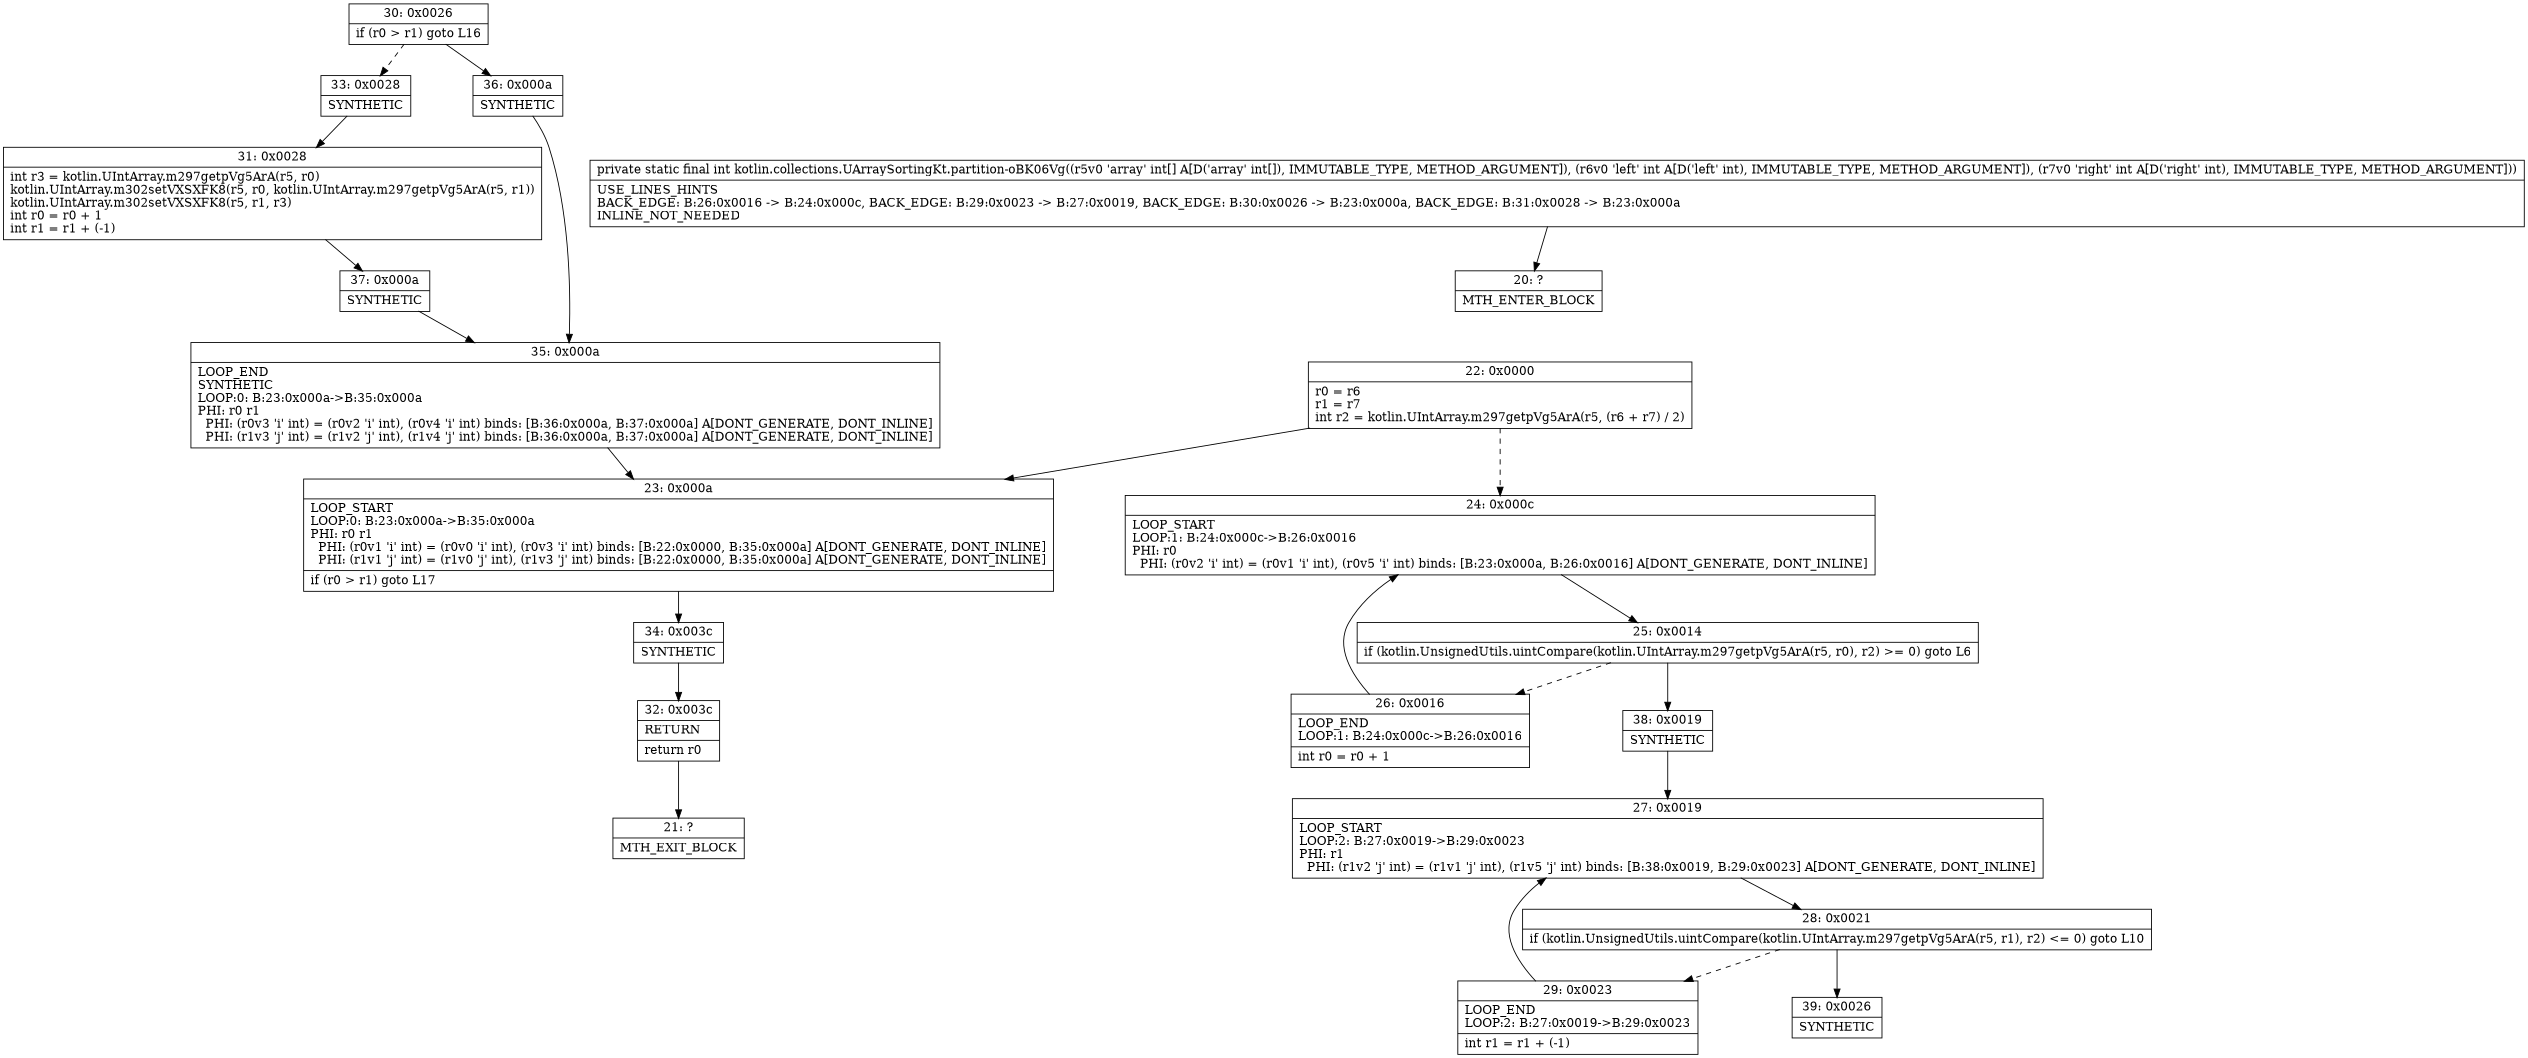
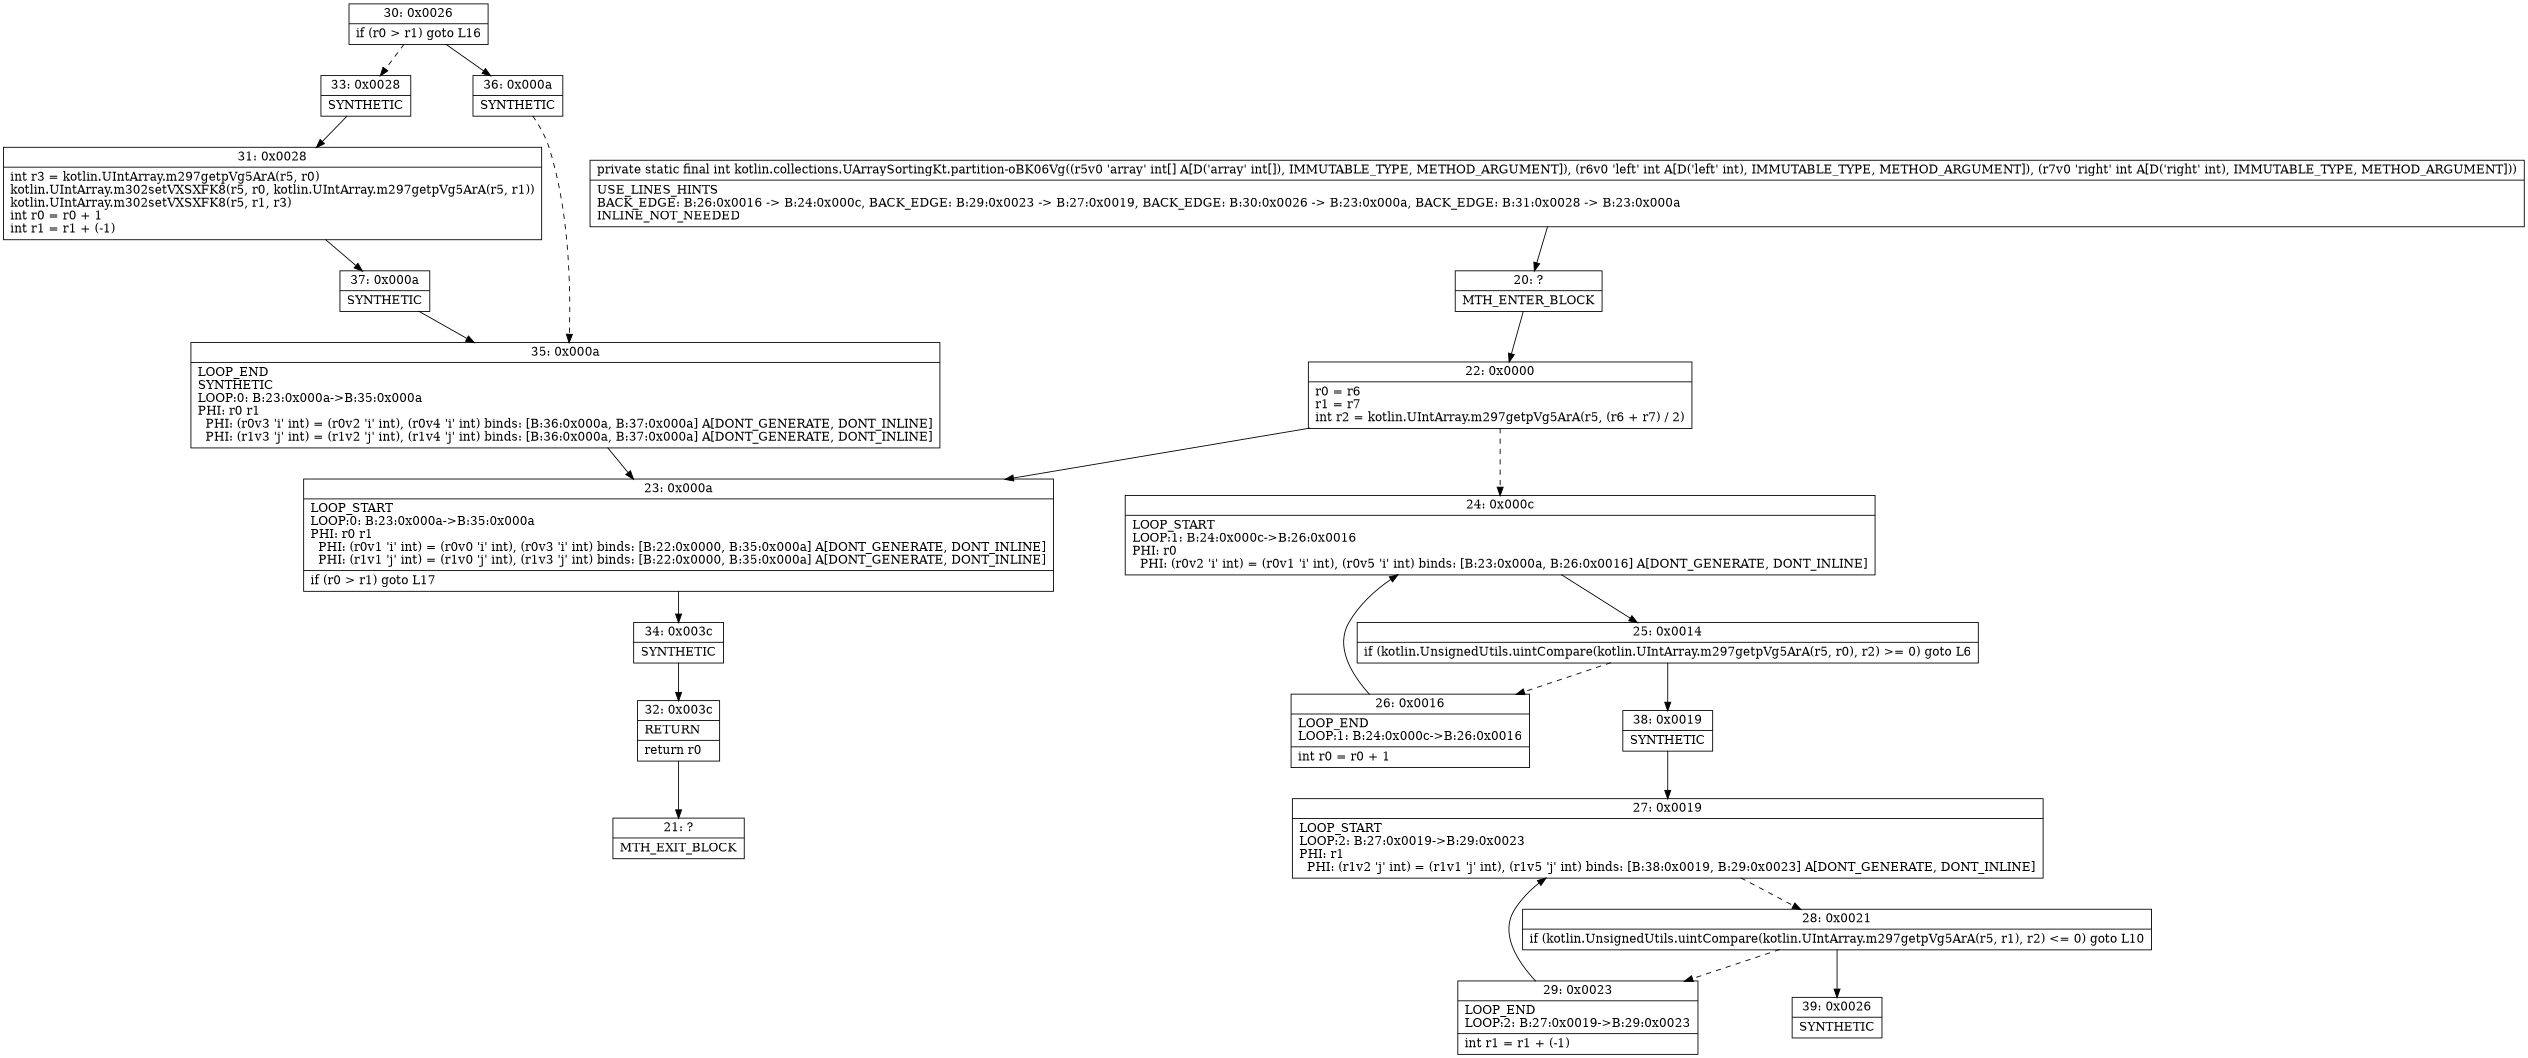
edge "36: 0x000a" -> "35: 0x000a": style solid -> dashed
edge "20: ?" -> "22: 0x0000": added
edge "27: 0x0019" -> "28: 0x0021": style solid -> dashed
